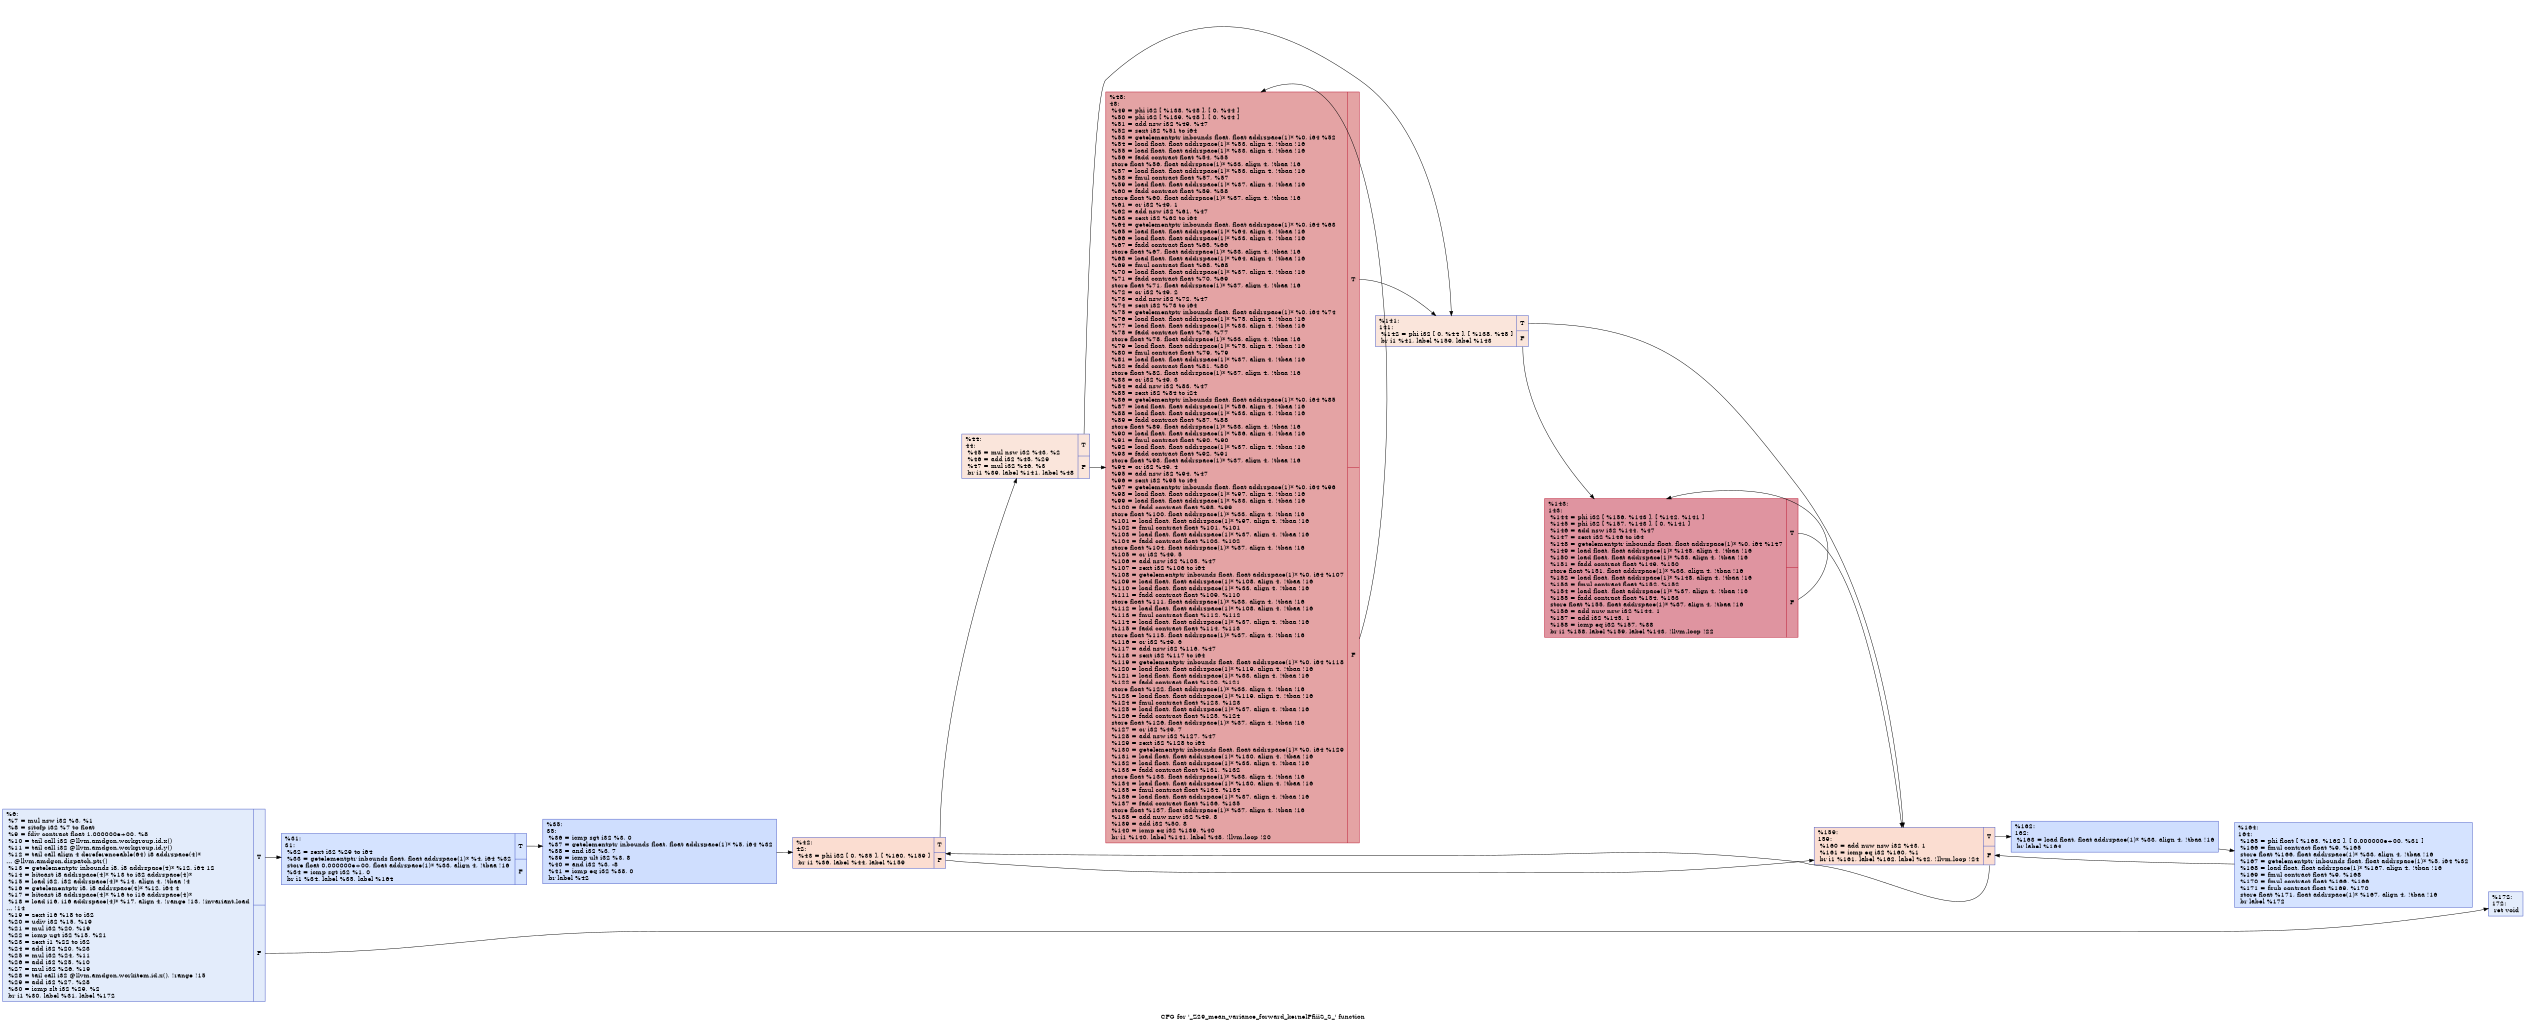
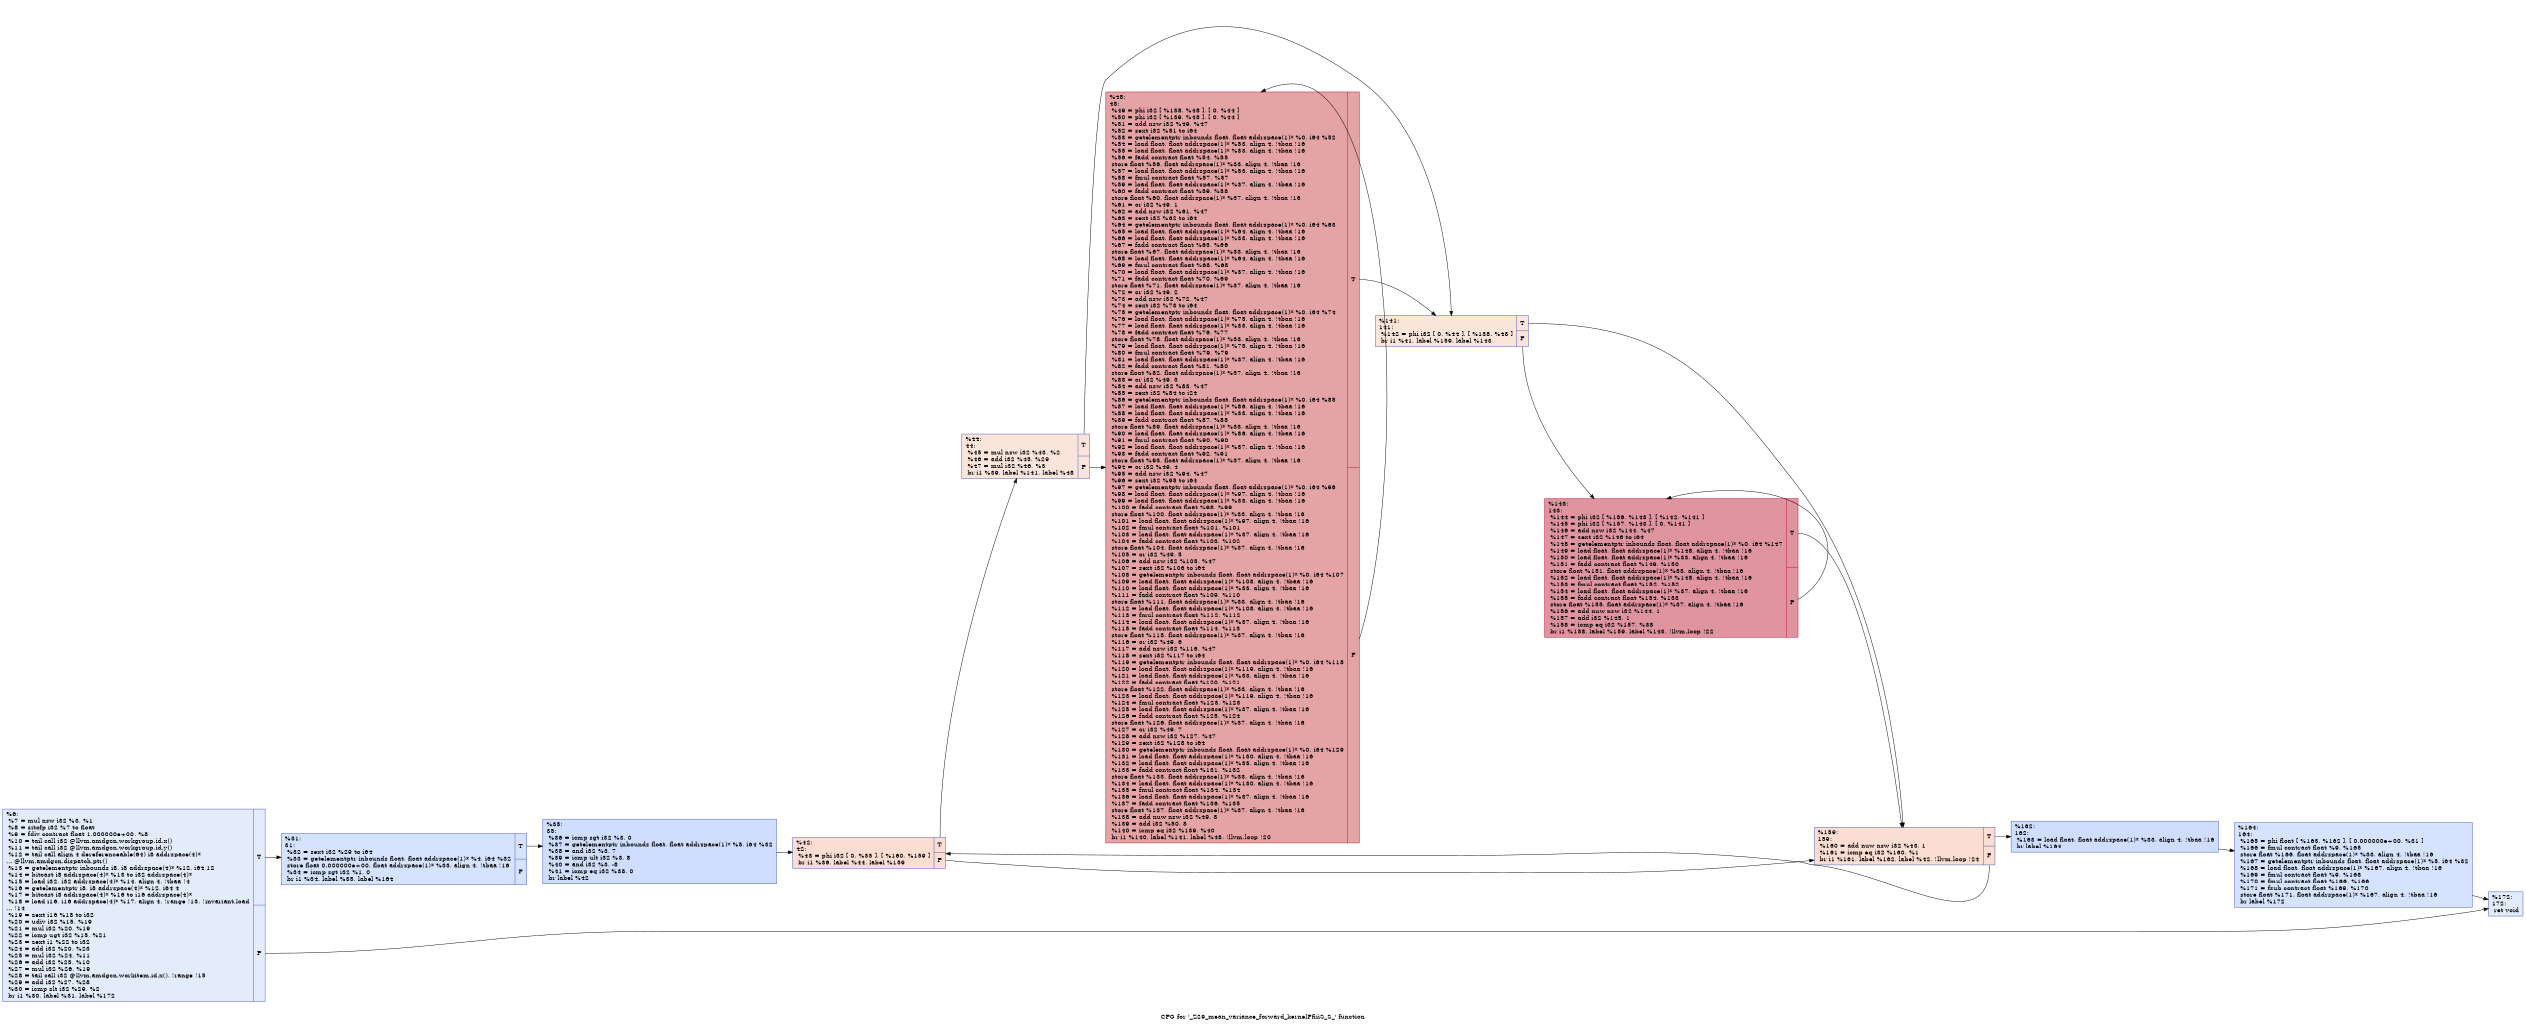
edge "%164:" -> "%159:": now "%164:" -> "%172:"
